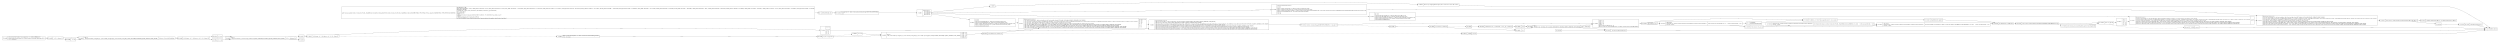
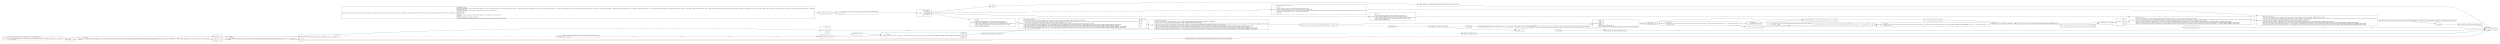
node "96: 0x00e0": added
